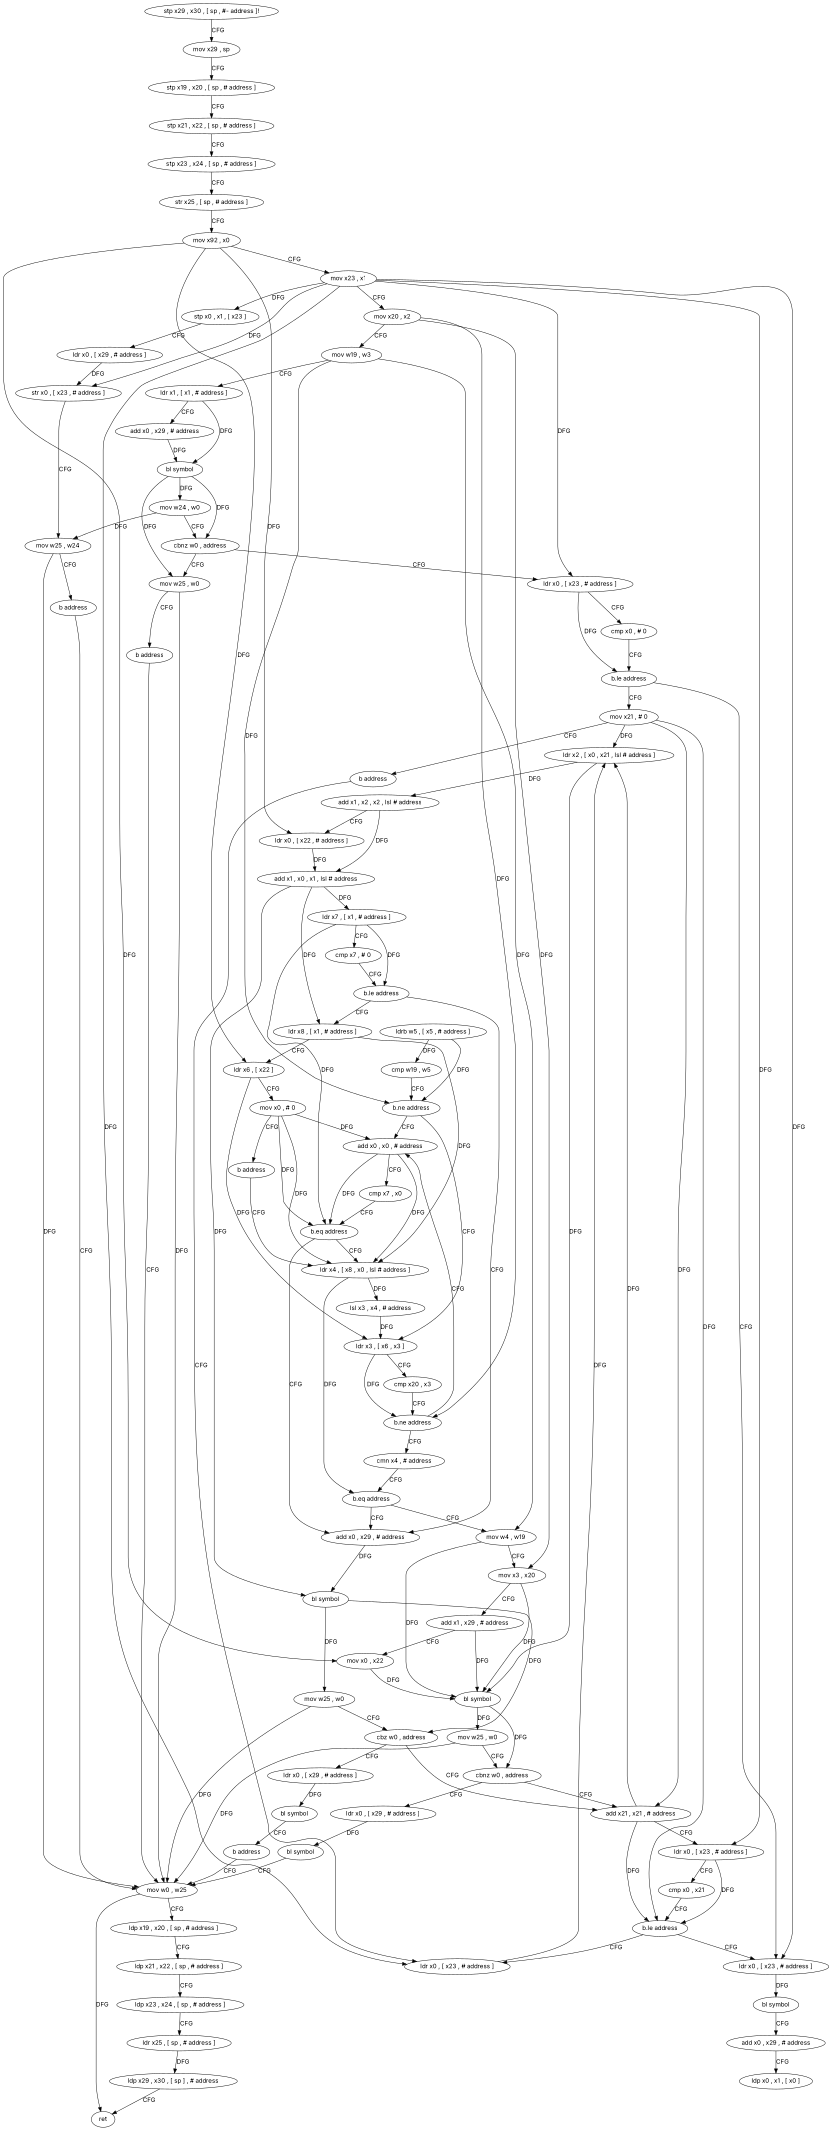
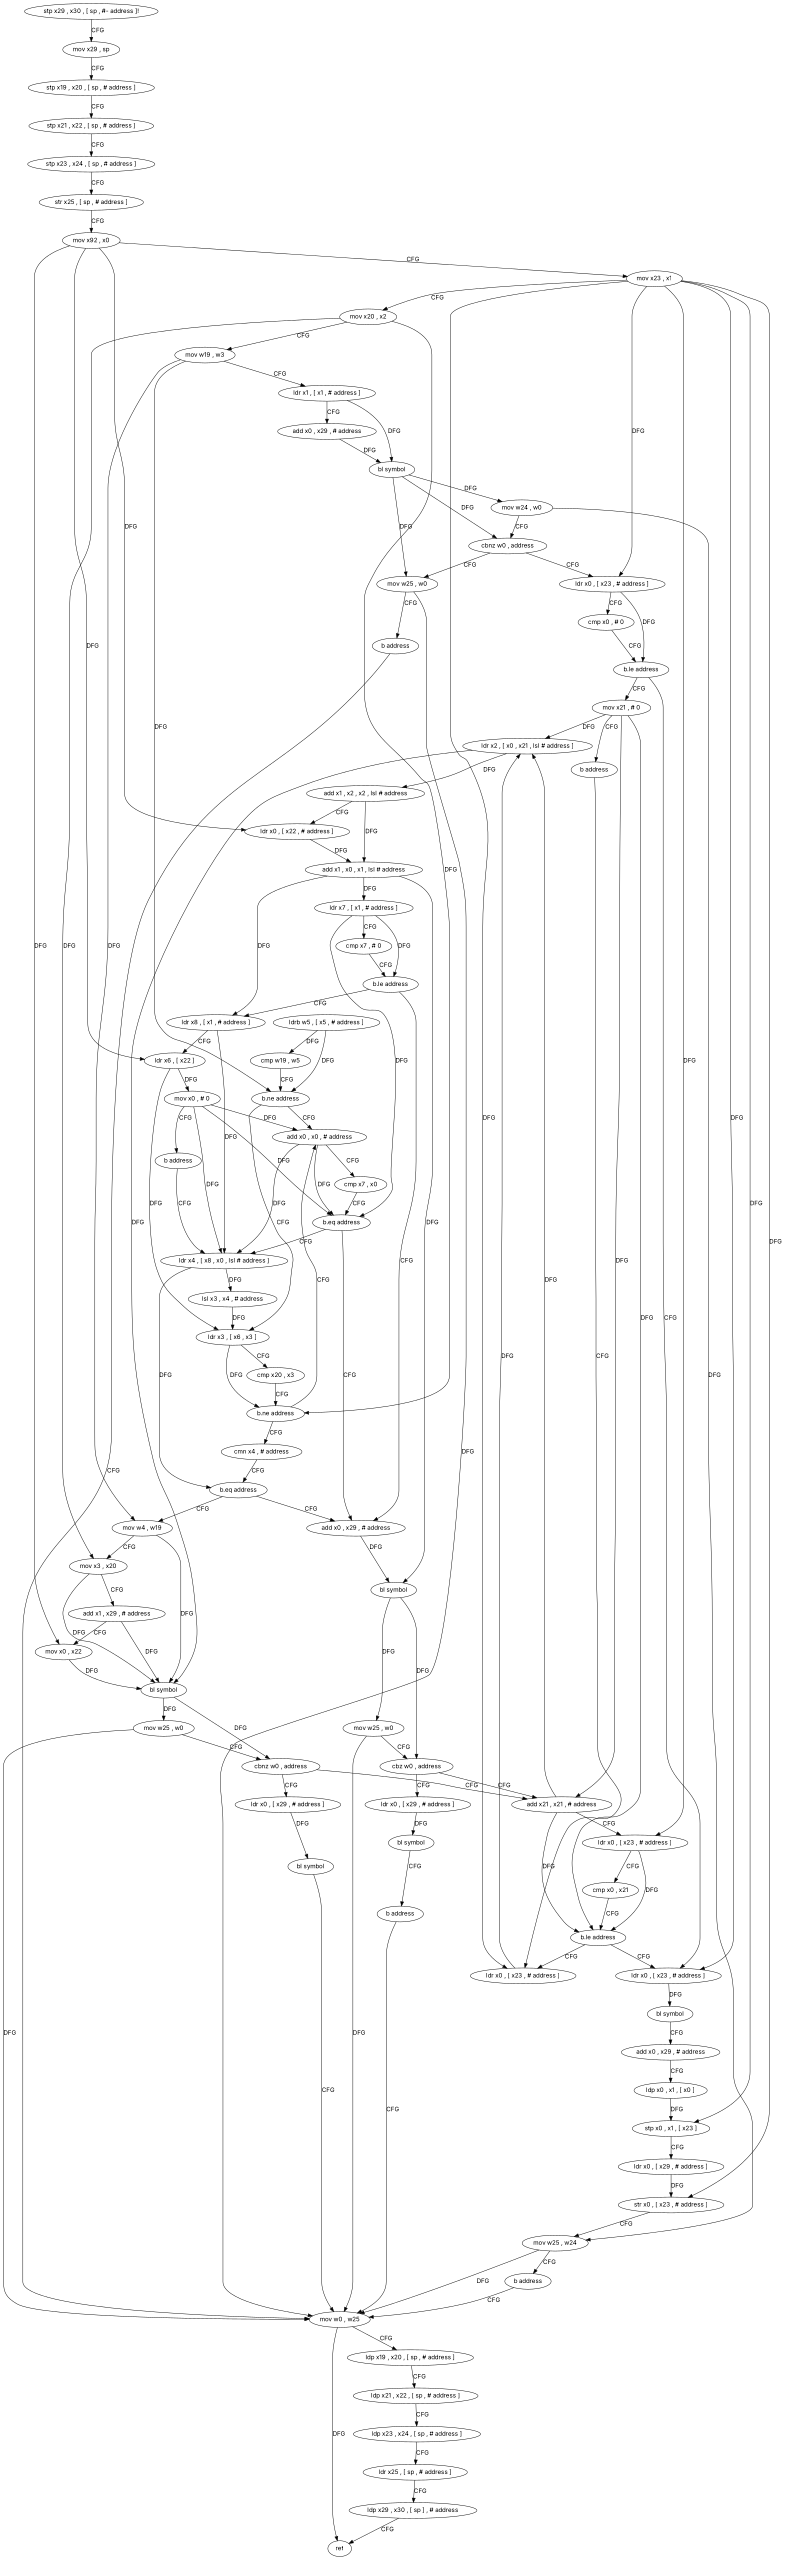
edge "ldr x6 , [ x22 ]" -> "mov x0 , # 0": label "CFG" -> "DFG"
edge "ldr x25 , [ sp , # address ]" -> "ldp x29 , x30 , [ sp ] , # address": label "DFG" -> "CFG"
edge "ldp x0 , x1 , [ x0 ]" -> "stp x0 , x1 , [ x23 ]": added, label "DFG"
